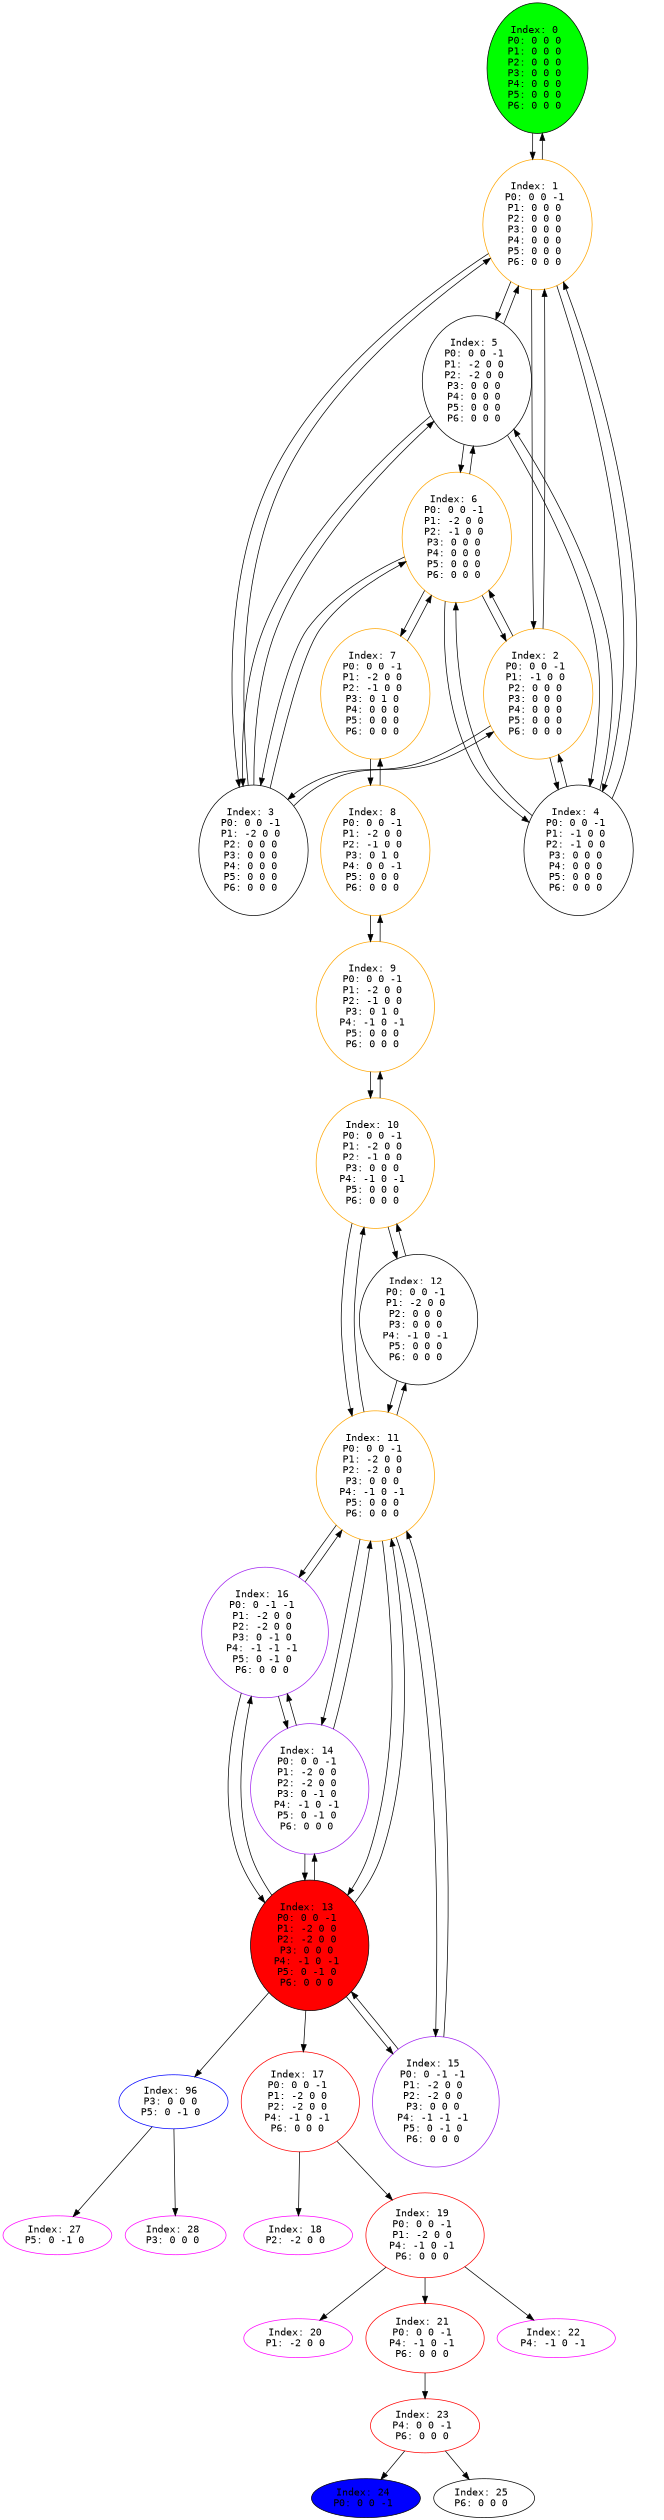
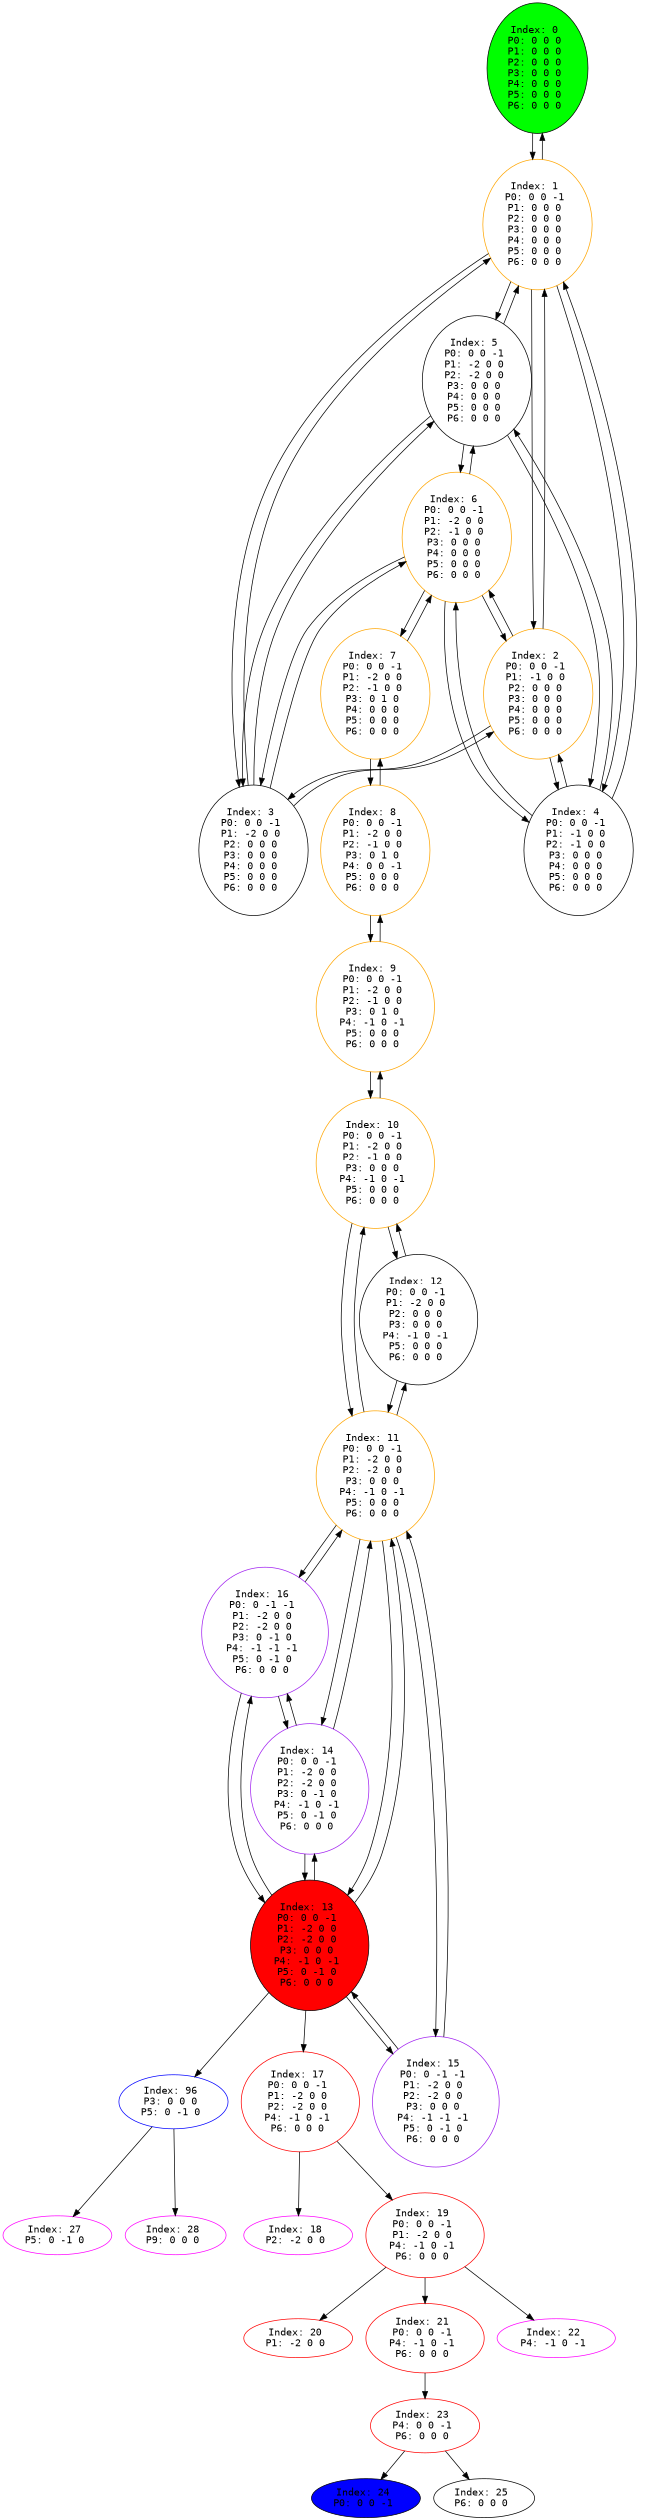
node "Index: 28 P3: 0 0 0": label "Index: 28 P3: 0 0 0" -> "Index: 28 P9: 0 0 0"
node "Index: 20 P1: -2 0 0": color fuchsia -> red
